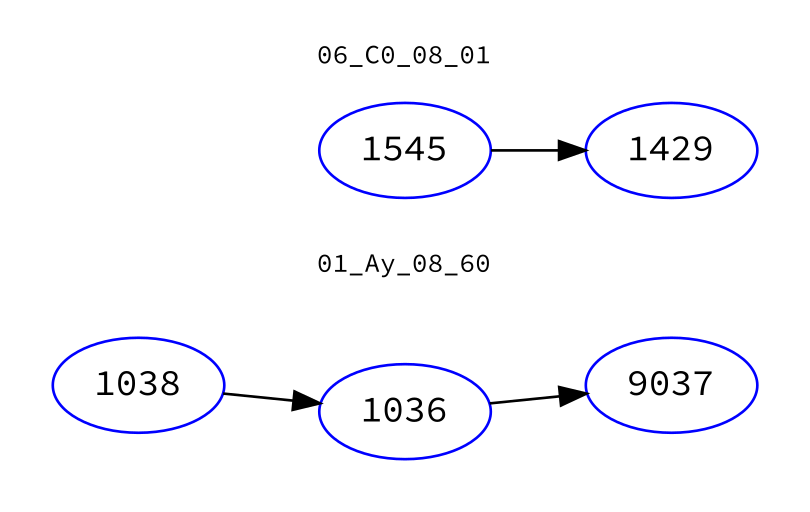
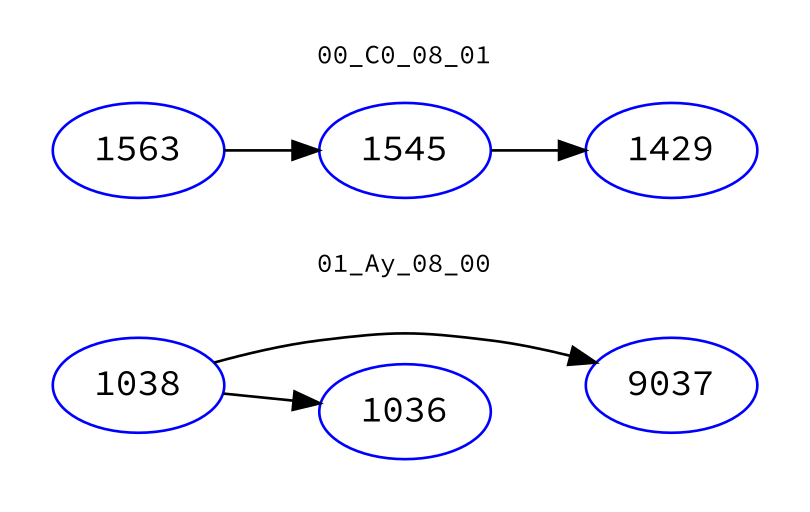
cluster "06_C0_08_01": label "06_C0_08_01" -> "00_C0_08_01"
node "1563": added
cluster "01_Ay_08_60": label "01_Ay_08_60" -> "01_Ay_08_00"
edge "1036" -> "9037": now "1038" -> "9037"
